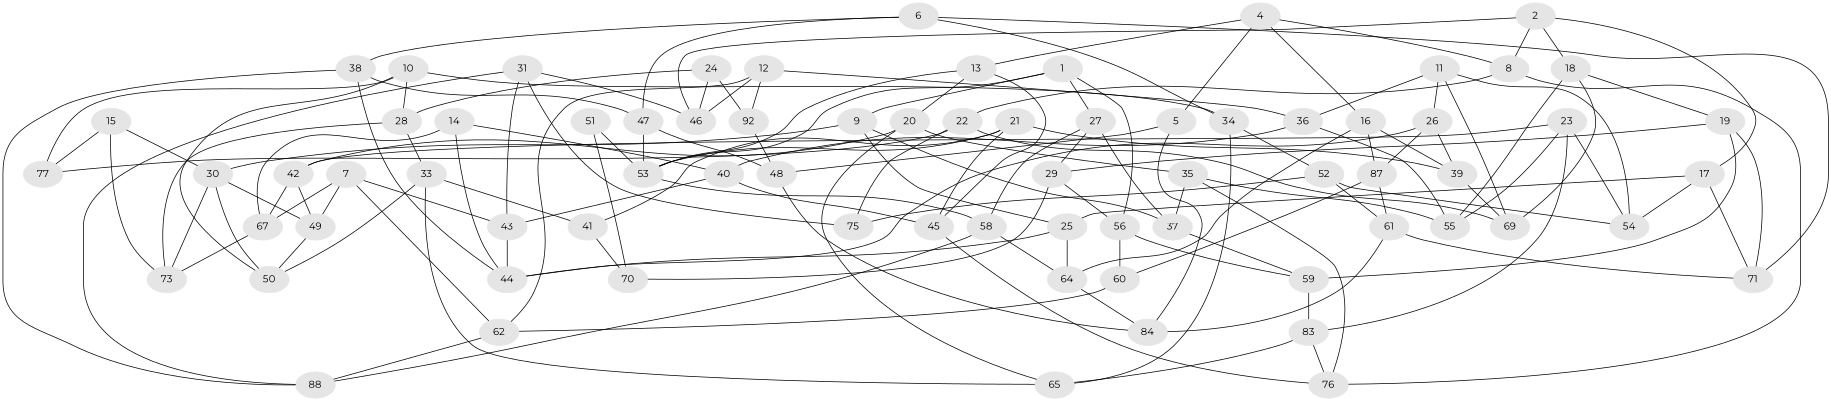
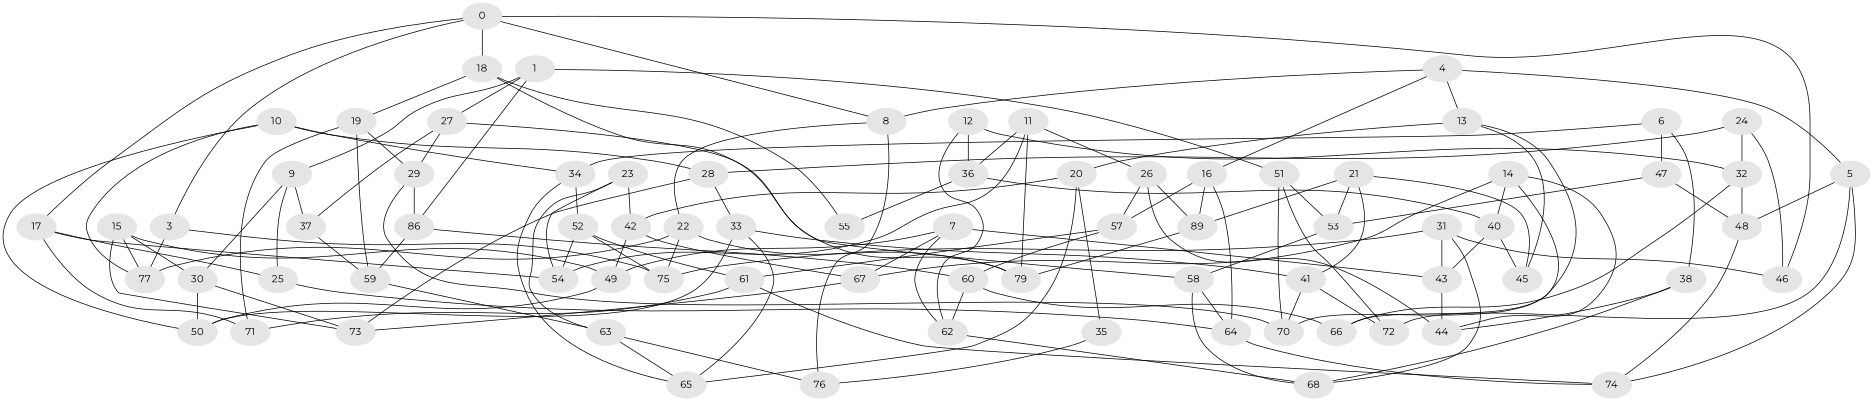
node "2": label "2" -> "0"
edge "6" -- "71": removed
edge "12" -- "46": removed
edge "38" -- "47": removed
edge "1" -- "53": now "1" -- "51"
edge "13" -- "53": now "13" -- "70"
node "92": label "92" -> "32"
node "87": label "87" -> "57"
node "39": label "39" -> "89"
edge "23" -- "55": removed
edge "35" -- "55": removed
edge "35" -- "37": removed
edge "30" -- "49": now "15" -- "49"
node "3": added
node "56": label "56" -> "86"
node "69": label "69" -> "79"
edge "25" -- "44": removed
node "84": label "84" -> "74"
node "83": label "83" -> "63"
node "66": added
node "72": added
edge "45" -- "76": removed
node "88": label "88" -> "68"
